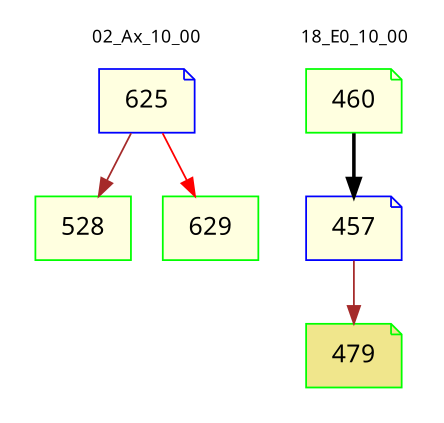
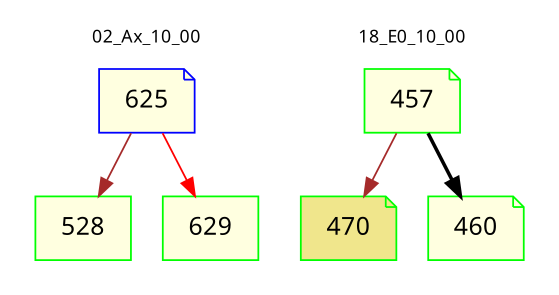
edge "460" -> "457": reversed
node "457": color blue -> green
node "479": label "479" -> "470"
